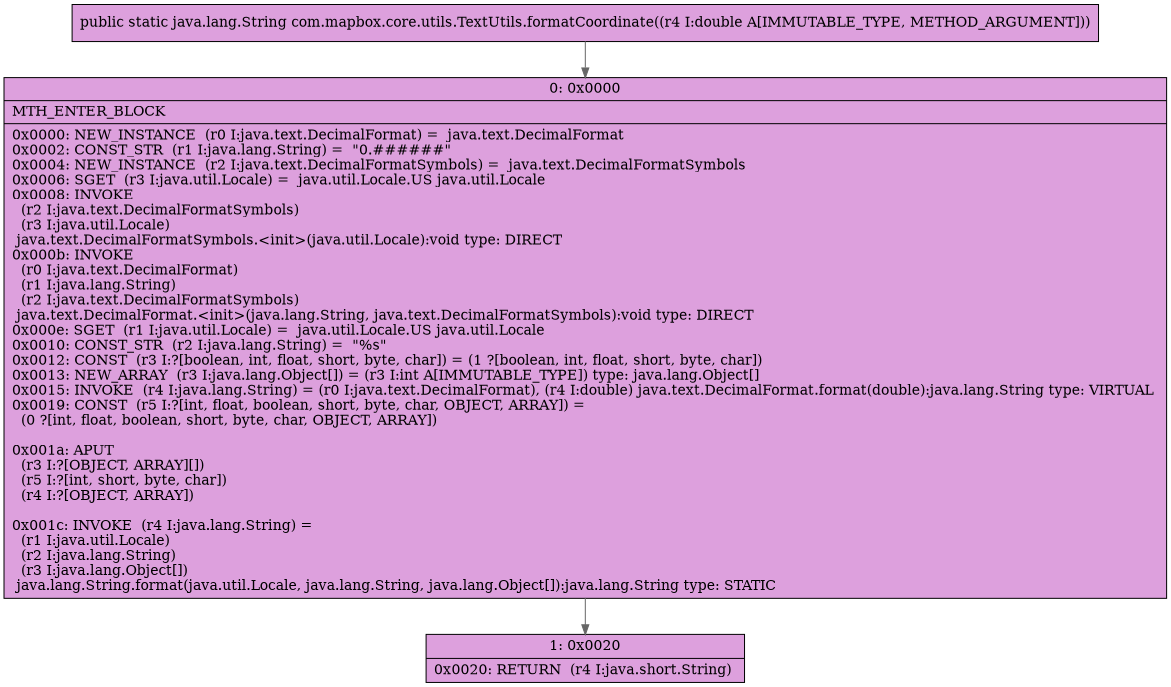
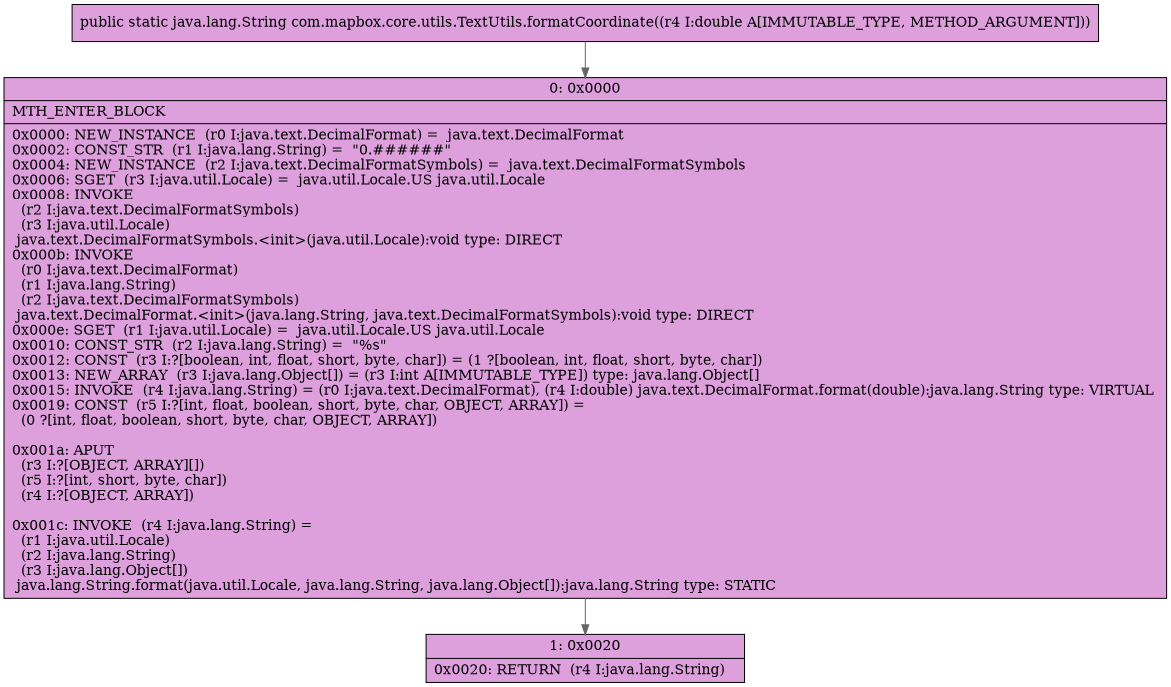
node "1: 0x0020": text "0x0020: RETURN  (r4 I:java.short.String)" -> "0x0020: RETURN  (r4 I:java.lang.String)"
